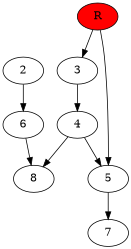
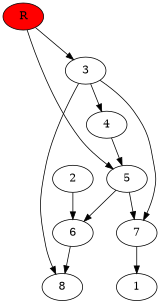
edge "3" -> "7": added
edge "4" -> "8": now "3" -> "8"
edge "5" -> "6": added
node "1": added
